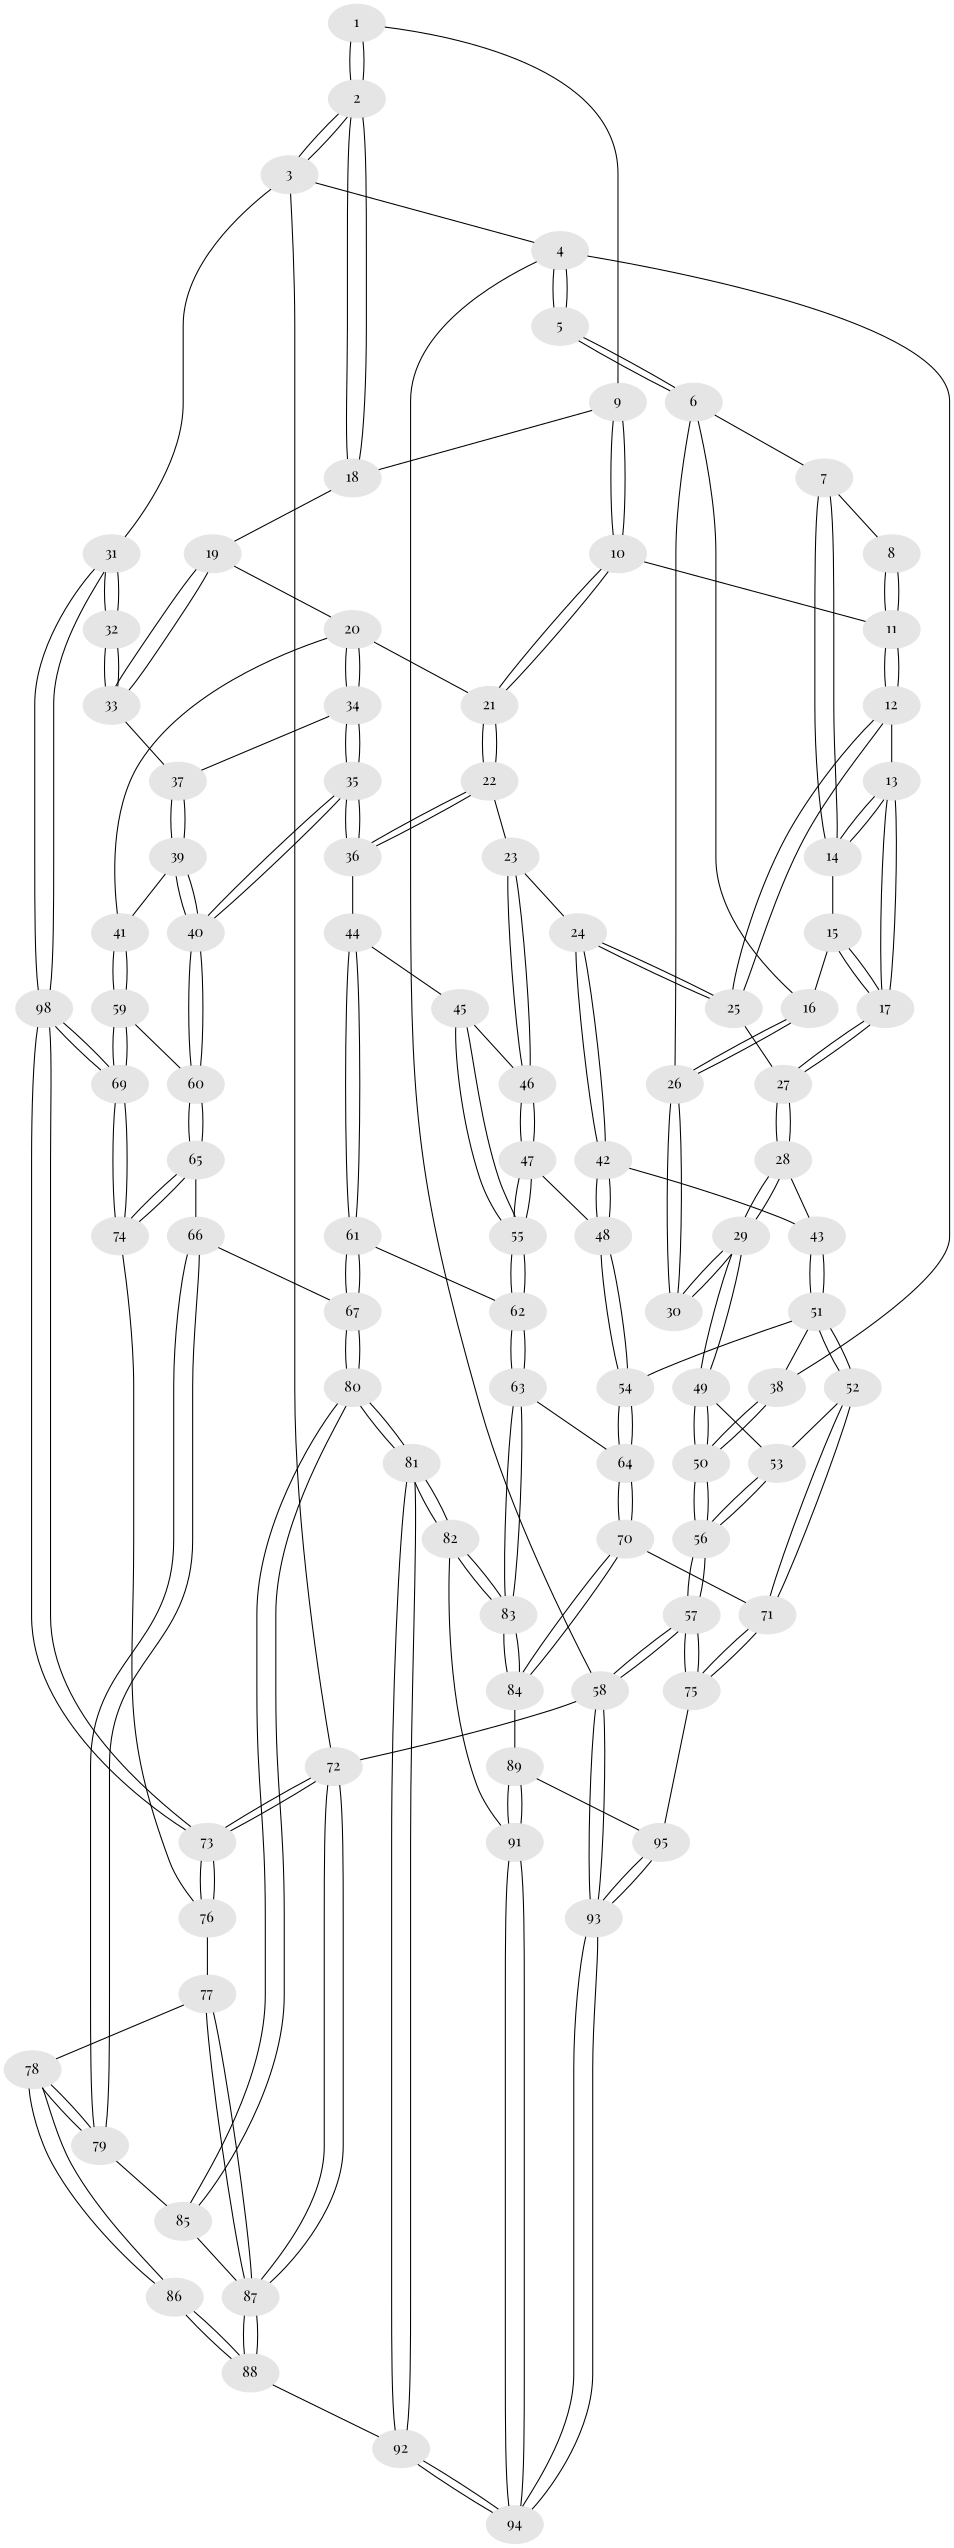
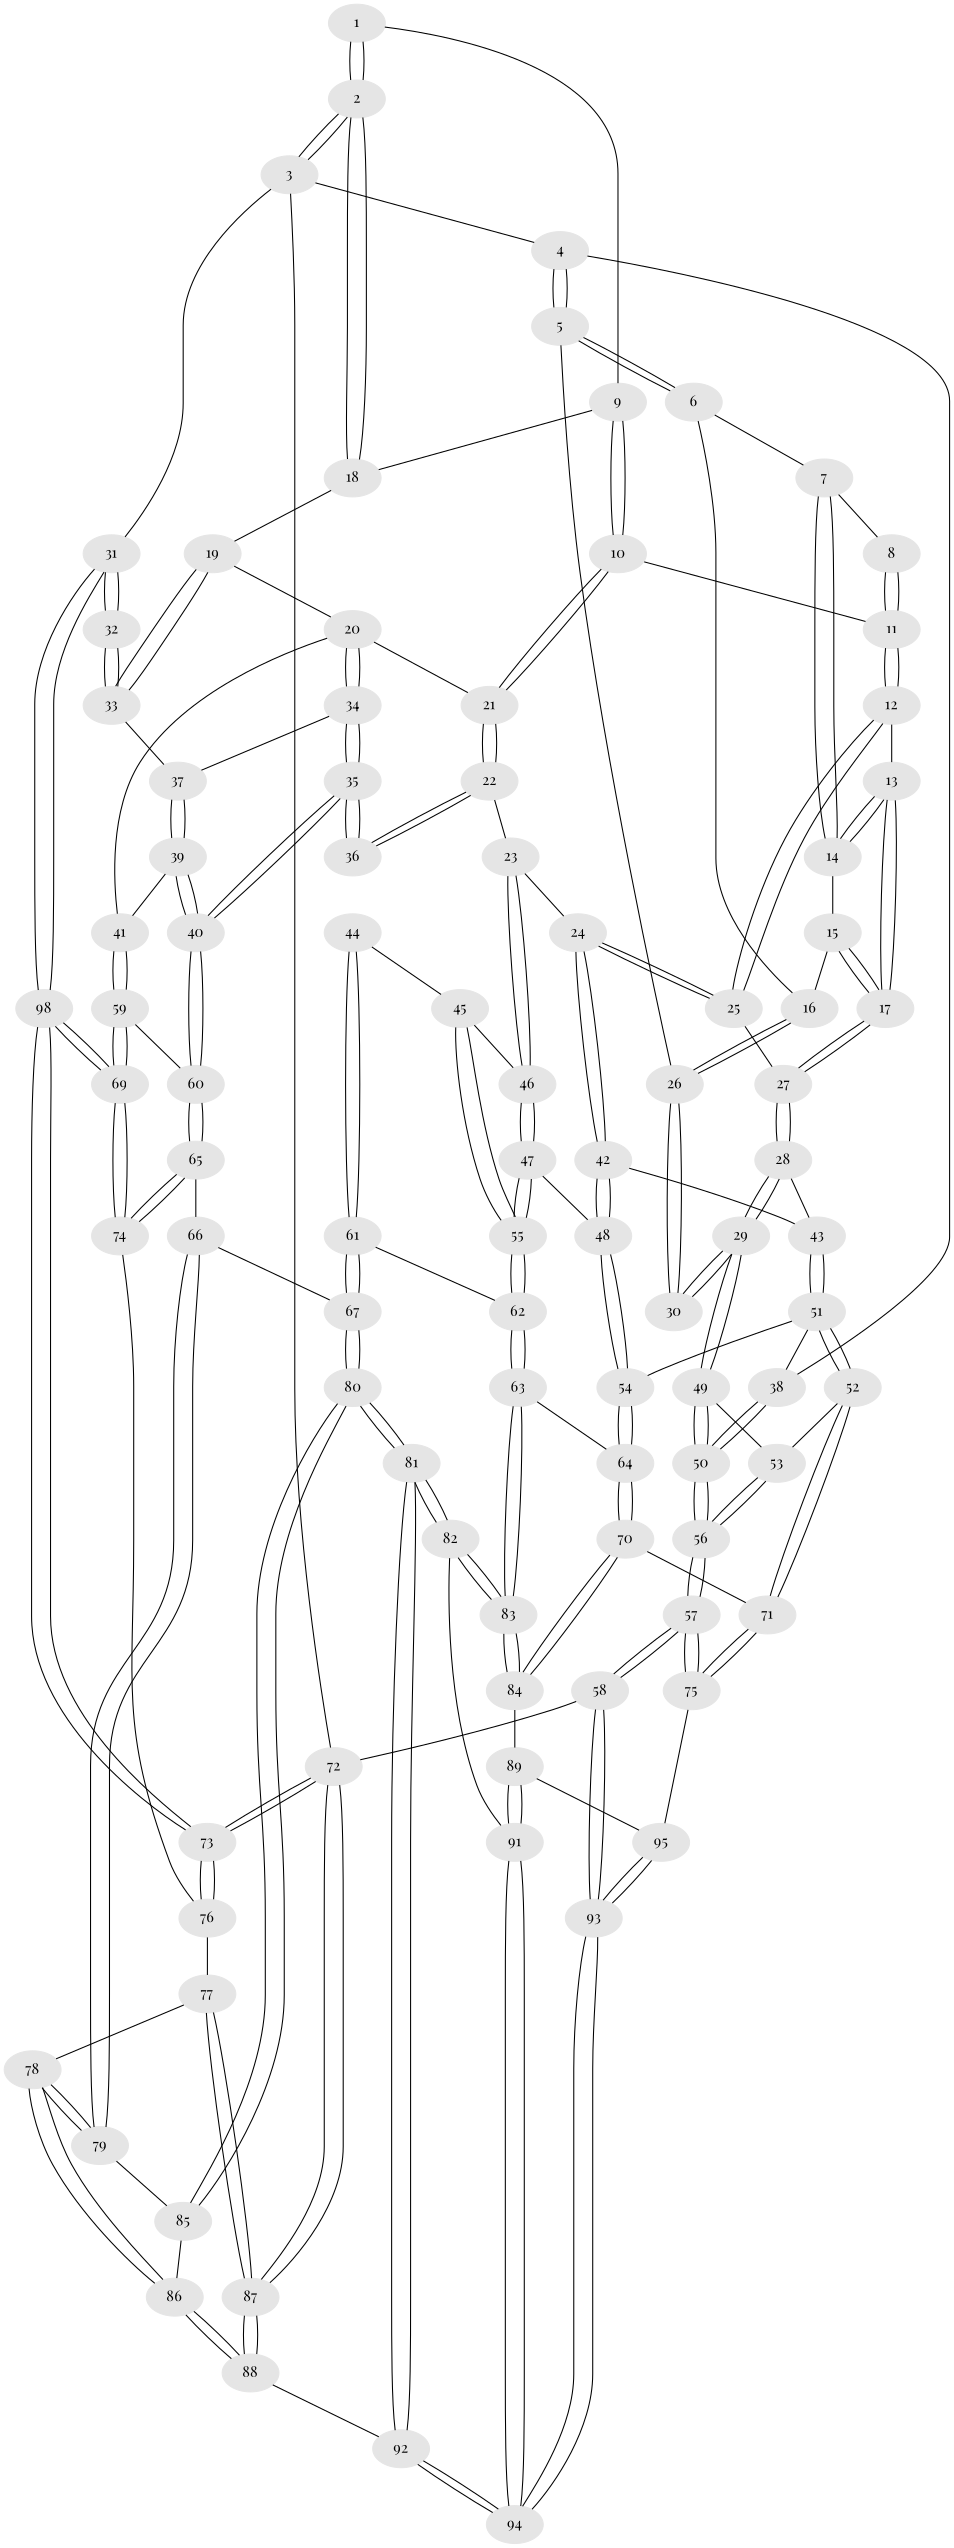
edge "6" -- "26": now "5" -- "26"
edge "36" -- "44": removed
edge "4" -- "58": removed
edge "85" -- "87": now "85" -- "86"
